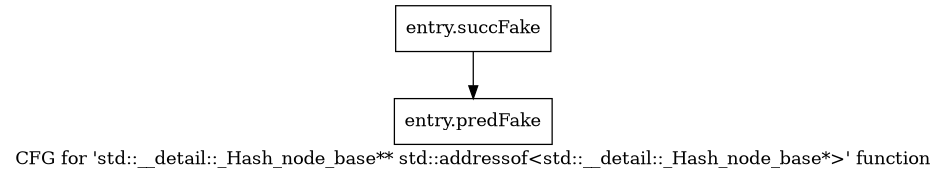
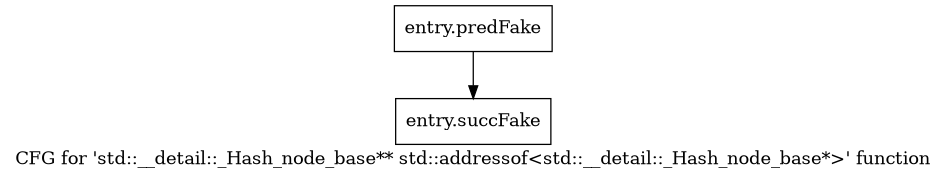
edge "entry.succFake" -> "entry.predFake": reversed
